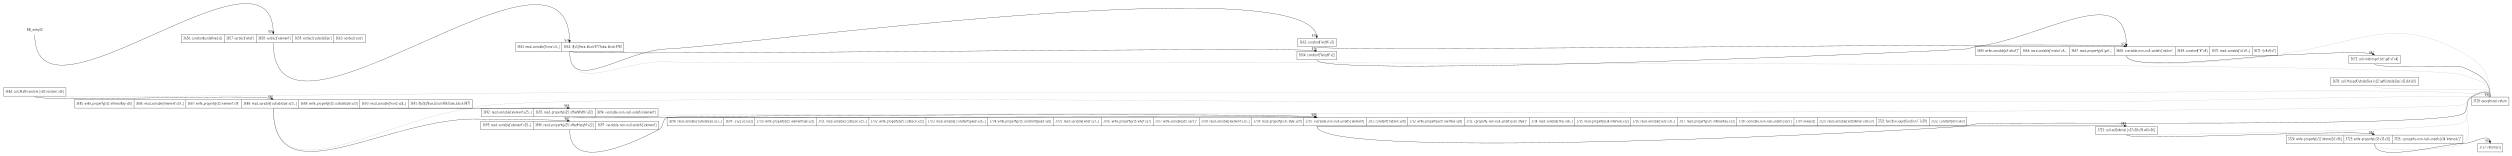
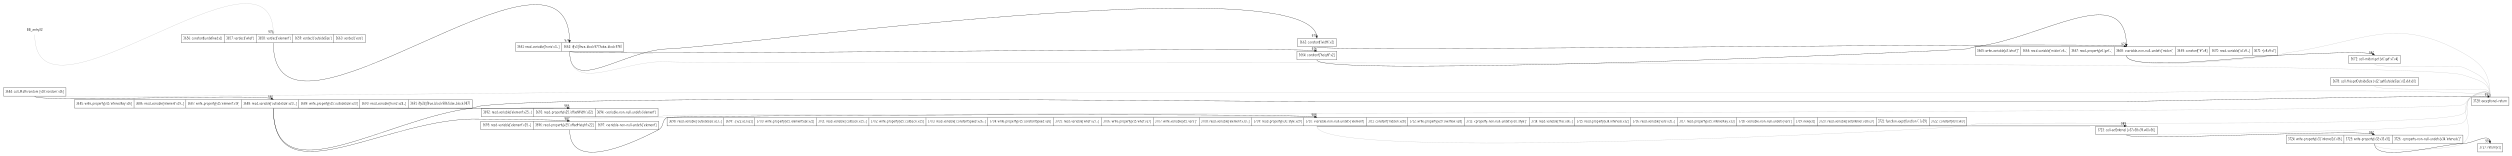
edge "BB_entry32" -> "3656: constant[undefined,v1]": color black -> gray
edge "3672: call-midori.get [v6,'get',v7,v4]" -> "3728: exceptional-return": color black -> gray
edge "3685: write-property[v15,'intervalKey',v16]" -> "3728: exceptional-return": color gray -> black
edge "3692: read-variable['element',v25,-]" -> "3698: read-variable['outsideSize',v23,-]": color black -> gray
edge "3698: read-variable['outsideSize',v23,-]" -> "3728: exceptional-return": color black -> gray
